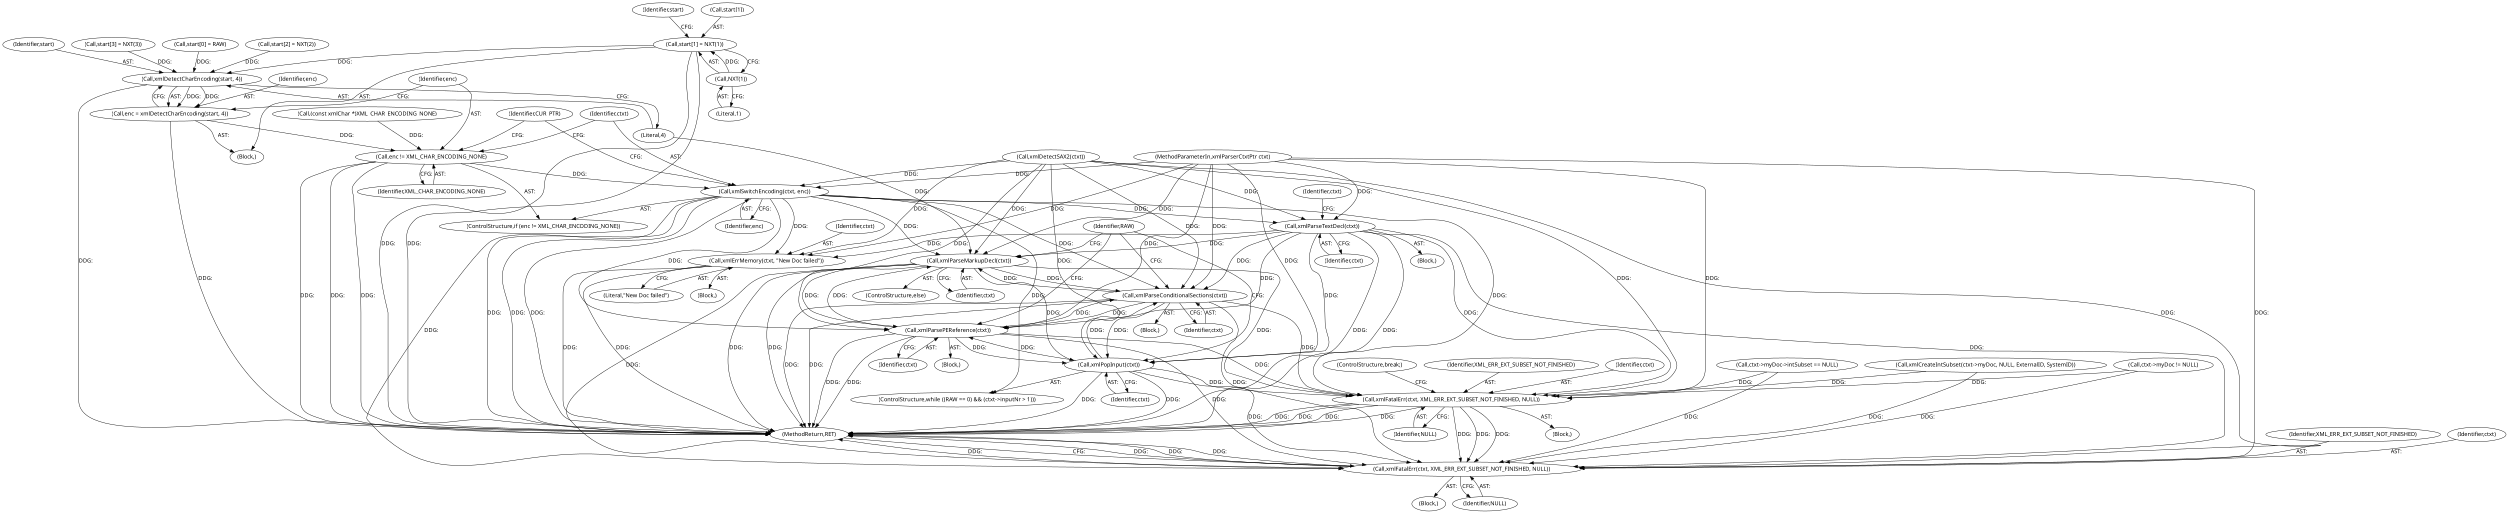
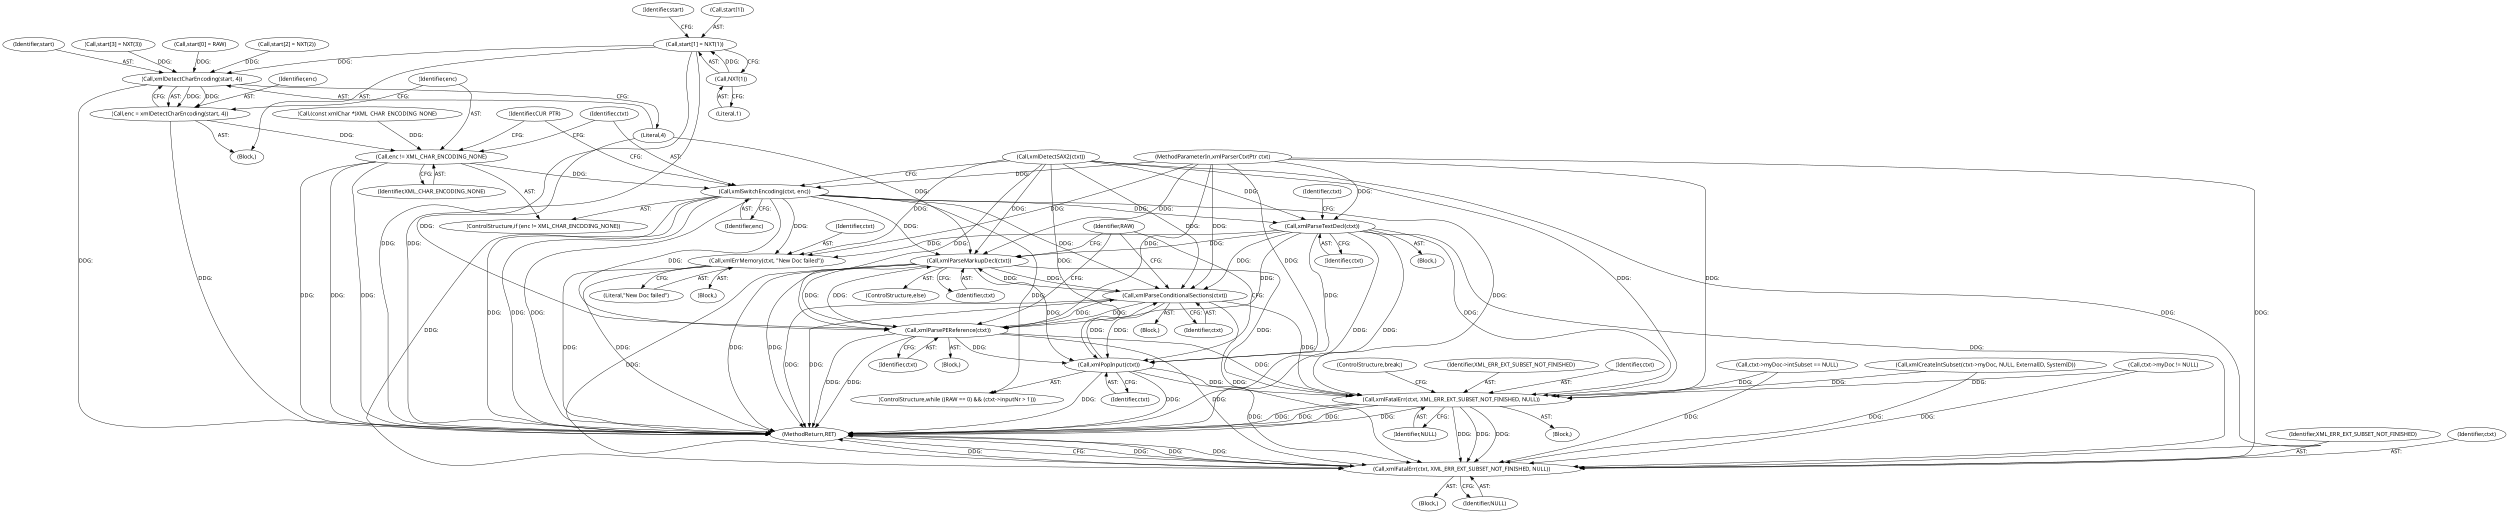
edge "(Call,xmlDetectSAX2(ctxt))" -> "(Call,xmlSwitchEncoding(ctxt, enc))": label "DDG: " -> "CFG: "
edge "(Call,xmlPopInput(ctxt))" -> "(Call,xmlParsePEReference(ctxt))": now "(Literal,4)" -> "(Call,xmlParsePEReference(ctxt))"
